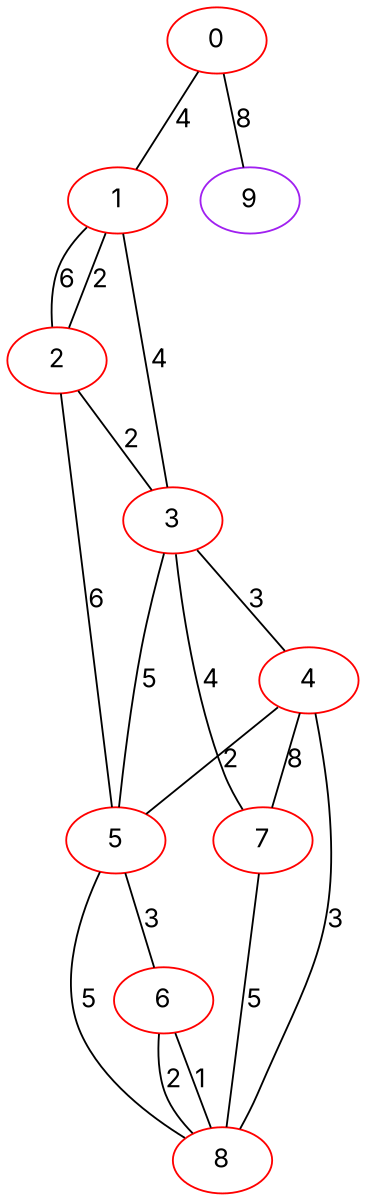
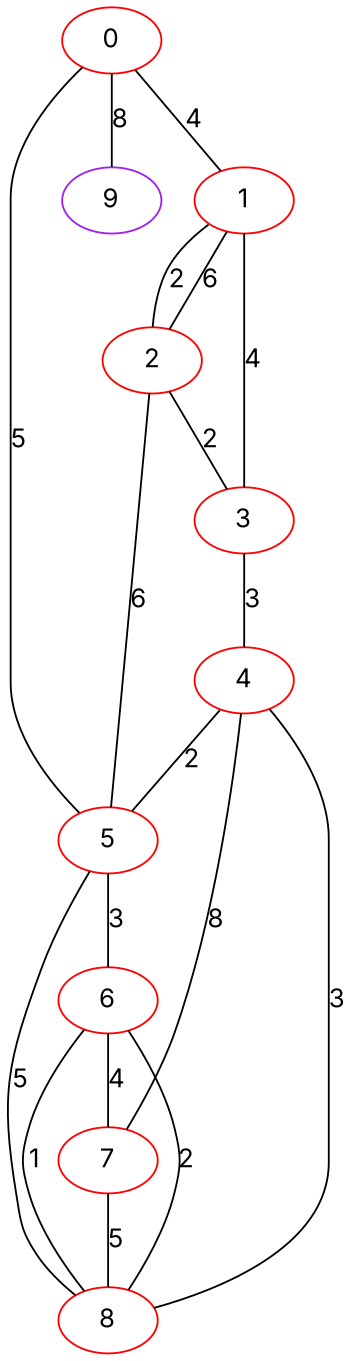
edge "3" -- "5": now "0" -- "5"
edge "3" -- "7": now "6" -- "7"
